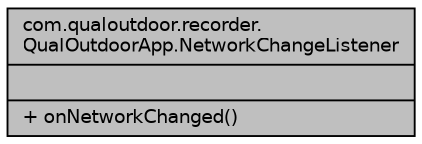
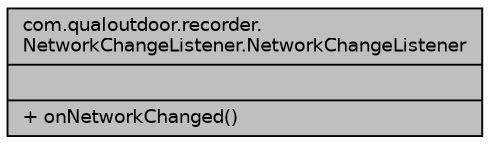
node "com.qualoutdoor.recorder.": text "QualOutdoorApp.NetworkChangeListener" -> "NetworkChangeListener.NetworkChangeListener"
